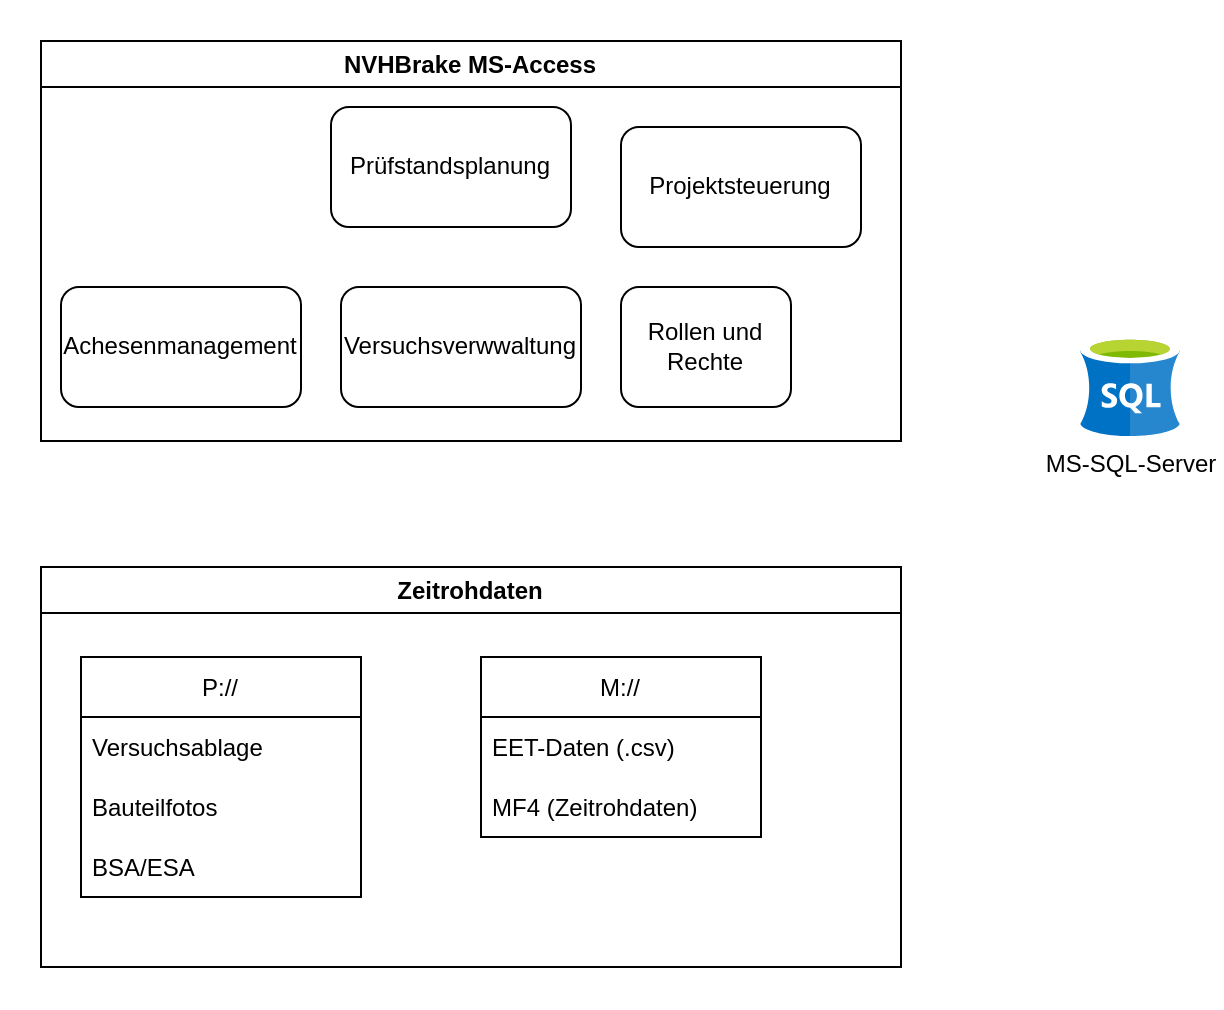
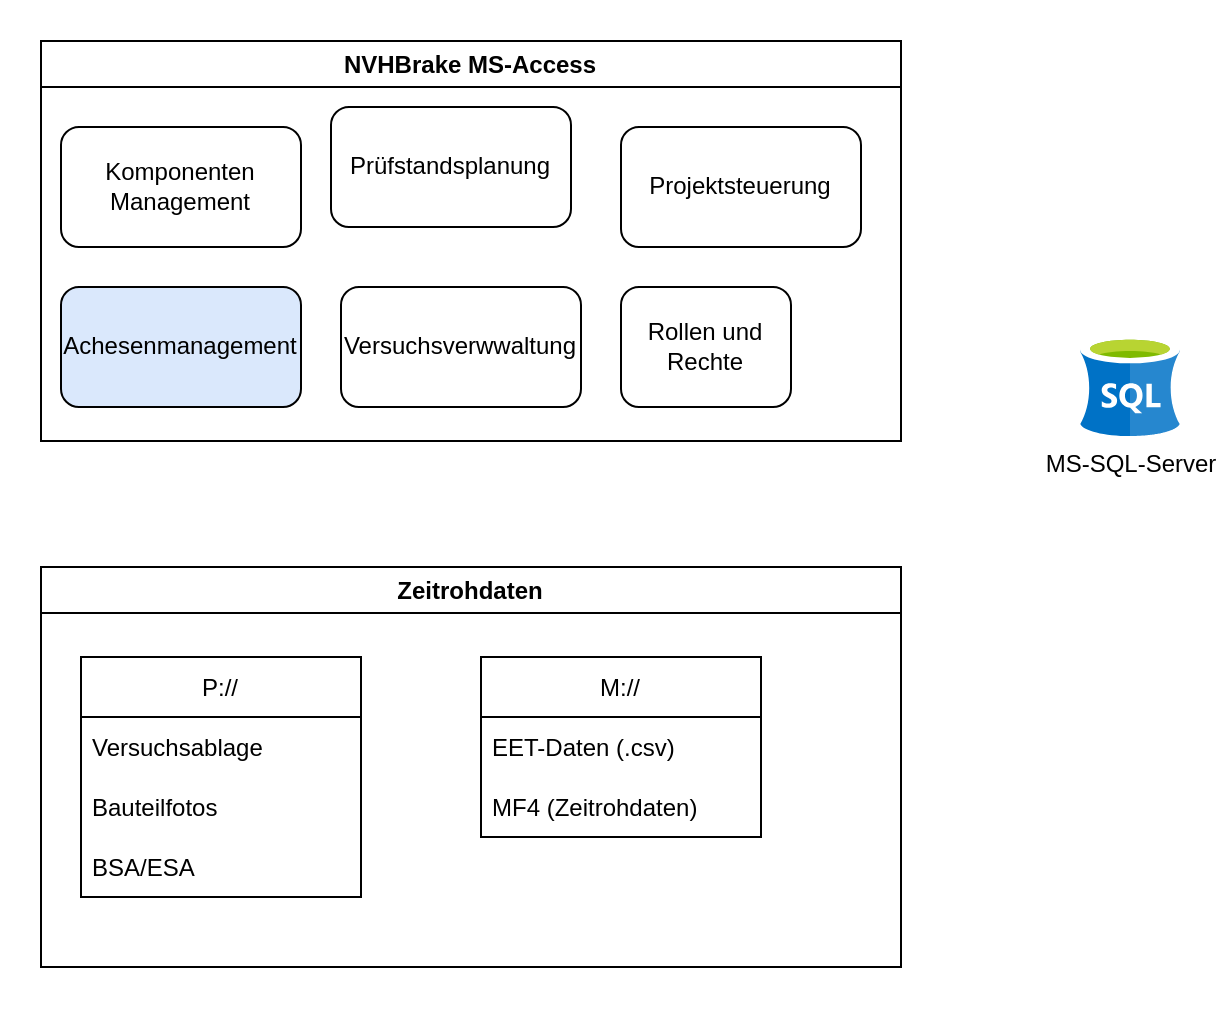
node "Komponenten Management": added
node "Achesenmanagement": fillcolor #ffffff -> #dae8fc
